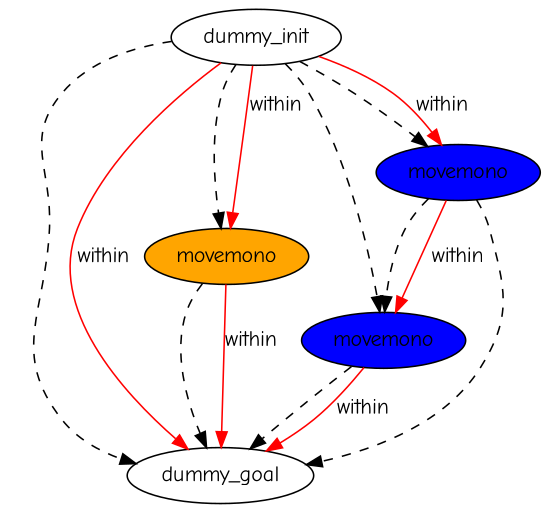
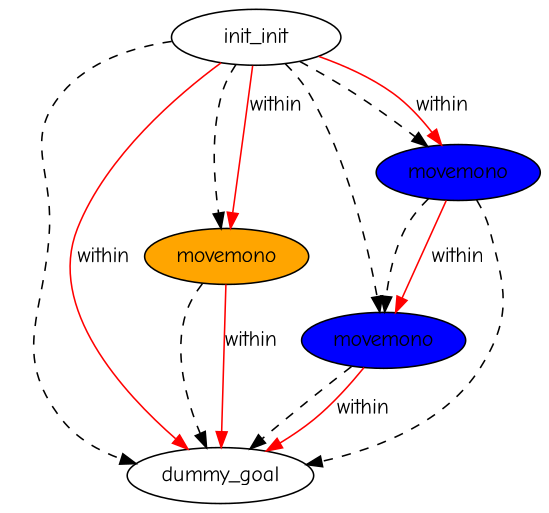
node "dummy_init": label "dummy_init" -> "init_init"
